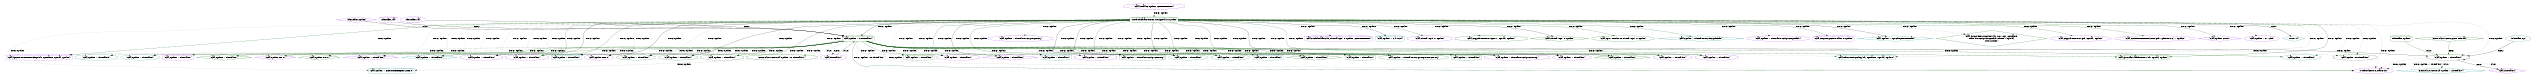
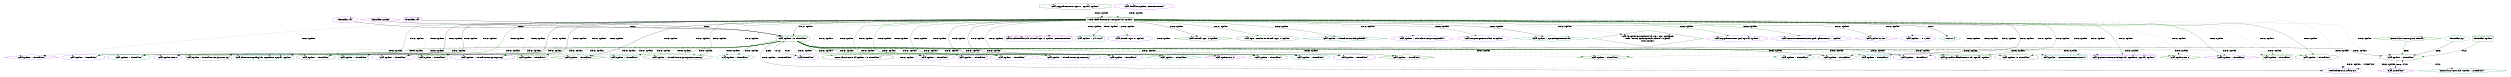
edge "(MethodParameterIn,unsigned int optlen)" -> "(Call,copy_from_user(opt+1, optval, optlen))": reversed
node "(Call,msg.msg_controllen = optlen)": shape cylinder -> ellipse
edge "(Call,optlen >= sizeof(int))" -> "(Call,optlen < sizeof(struct group_req))": added, label "DDG: optlen"
edge "(ControlStructure,if (optlen >= sizeof(int)))" -> "(Call,optlen < GROUP_FILTER_SIZE(0))": now "(Call,optlen >= sizeof(int))" -> "(Call,optlen < GROUP_FILTER_SIZE(0))"
